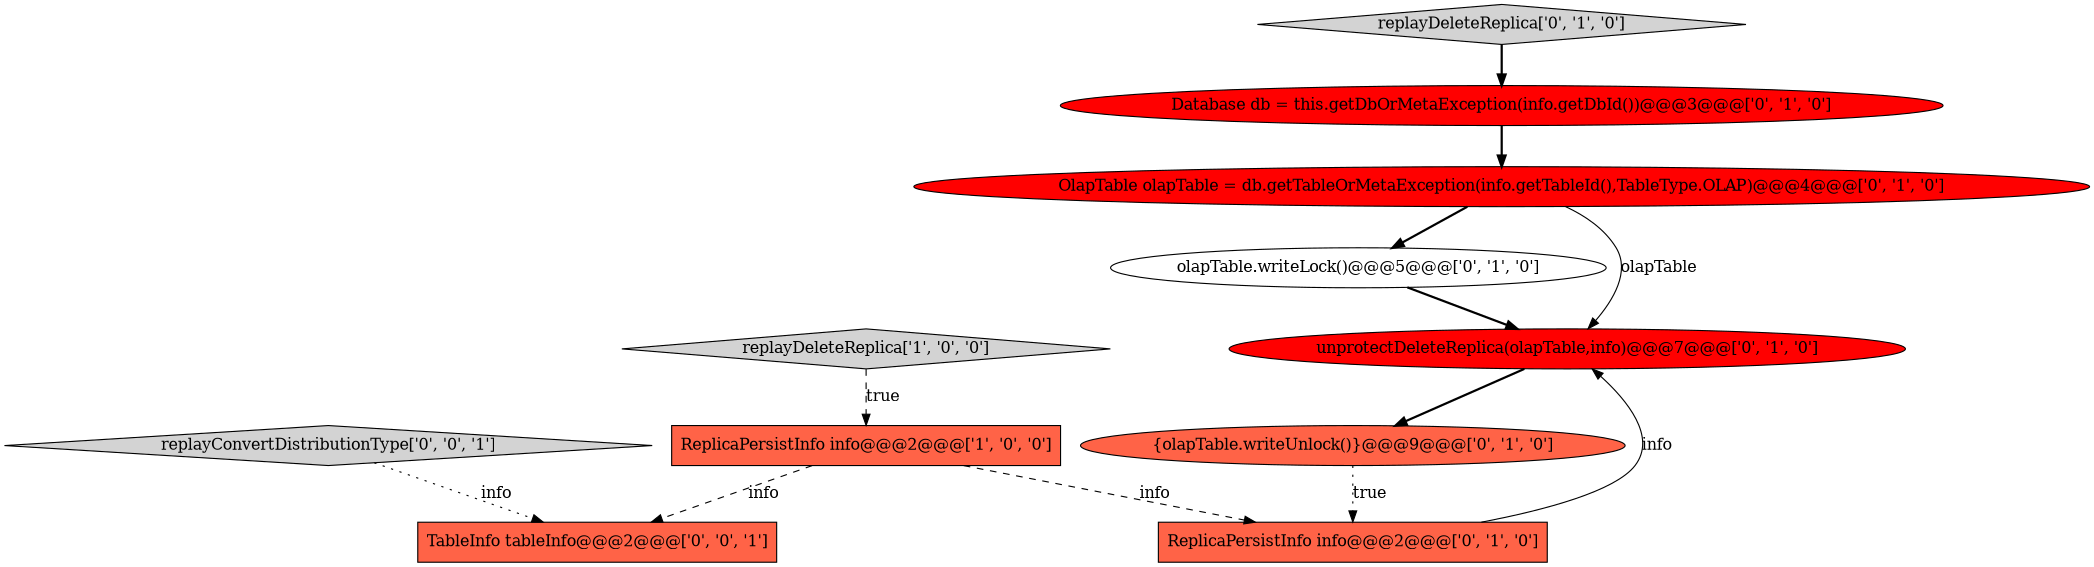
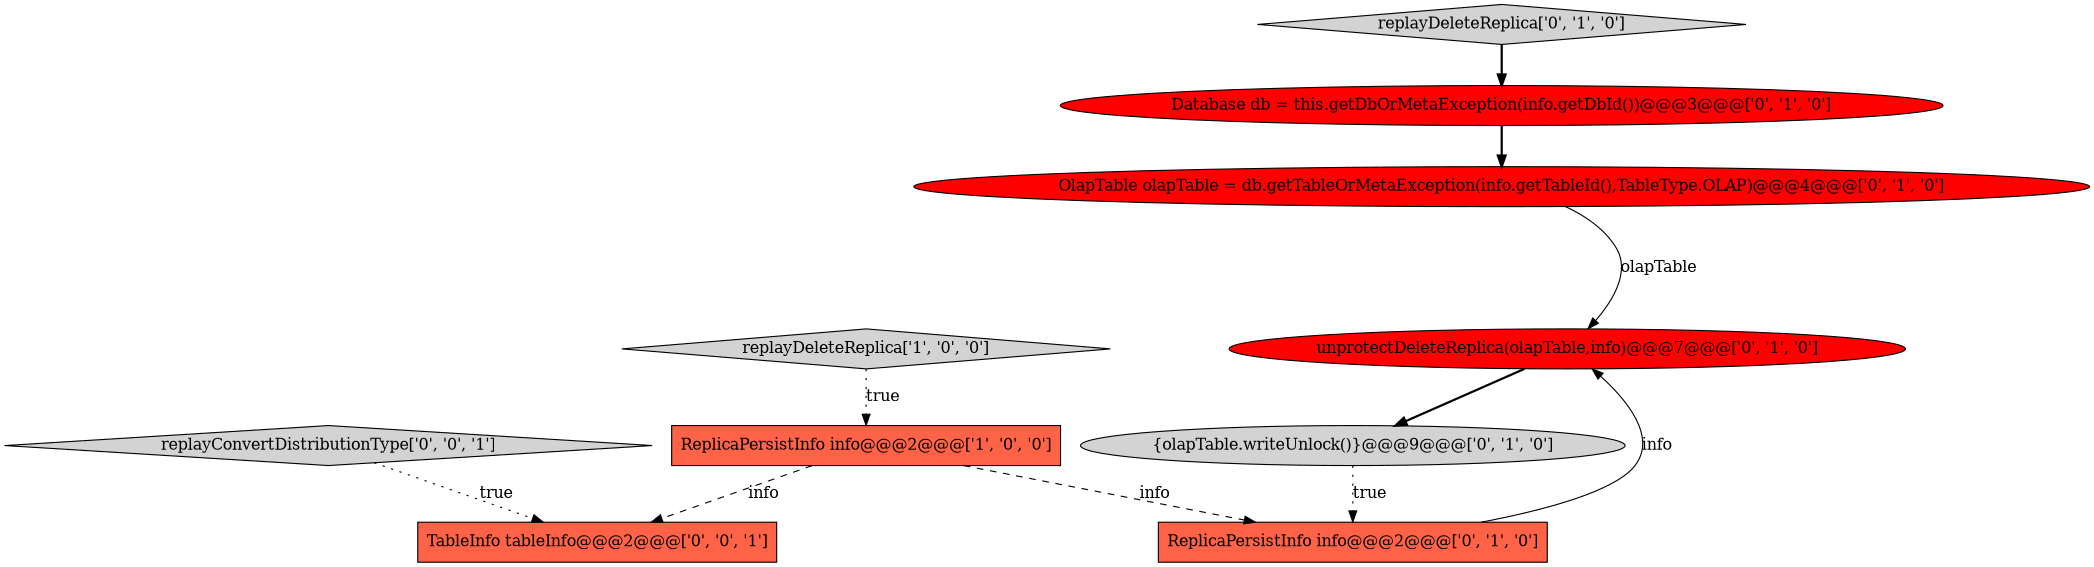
node "olapTable.writeLock()@@@5@@@['0', '1', '0']": removed
edge "replayDeleteReplica['1', '0', '0']" -> "ReplicaPersistInfo info@@@2@@@['1', '0', '0']": style dashed -> dotted
node "{olapTable.writeUnlock()}@@@9@@@['0', '1', '0']": fillcolor tomato -> lightgray
edge "replayConvertDistributionType['0', '0', '1']" -> "TableInfo tableInfo@@@2@@@['0', '0', '1']": label "info" -> "true"
